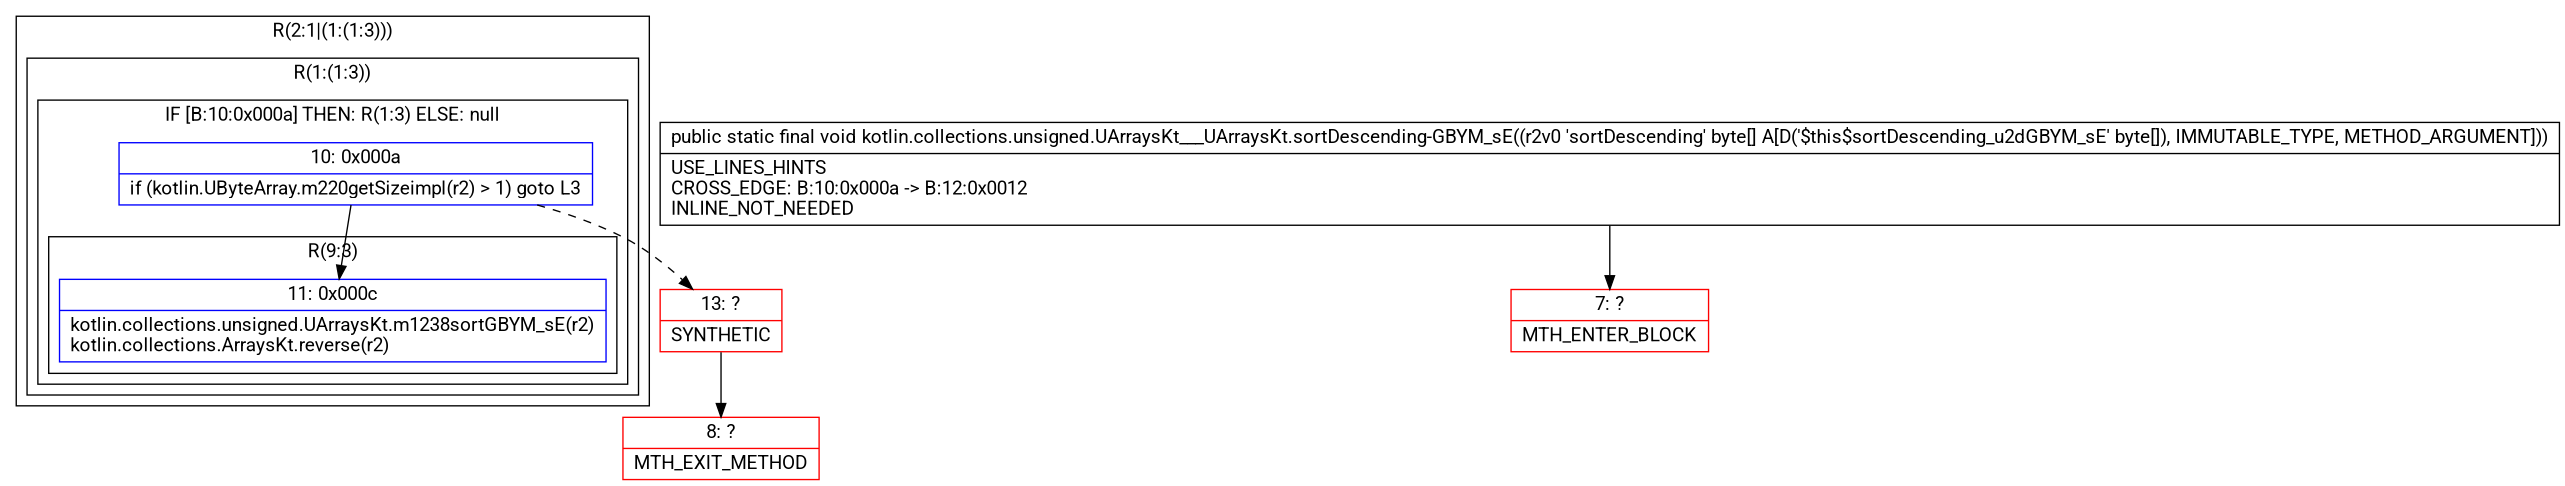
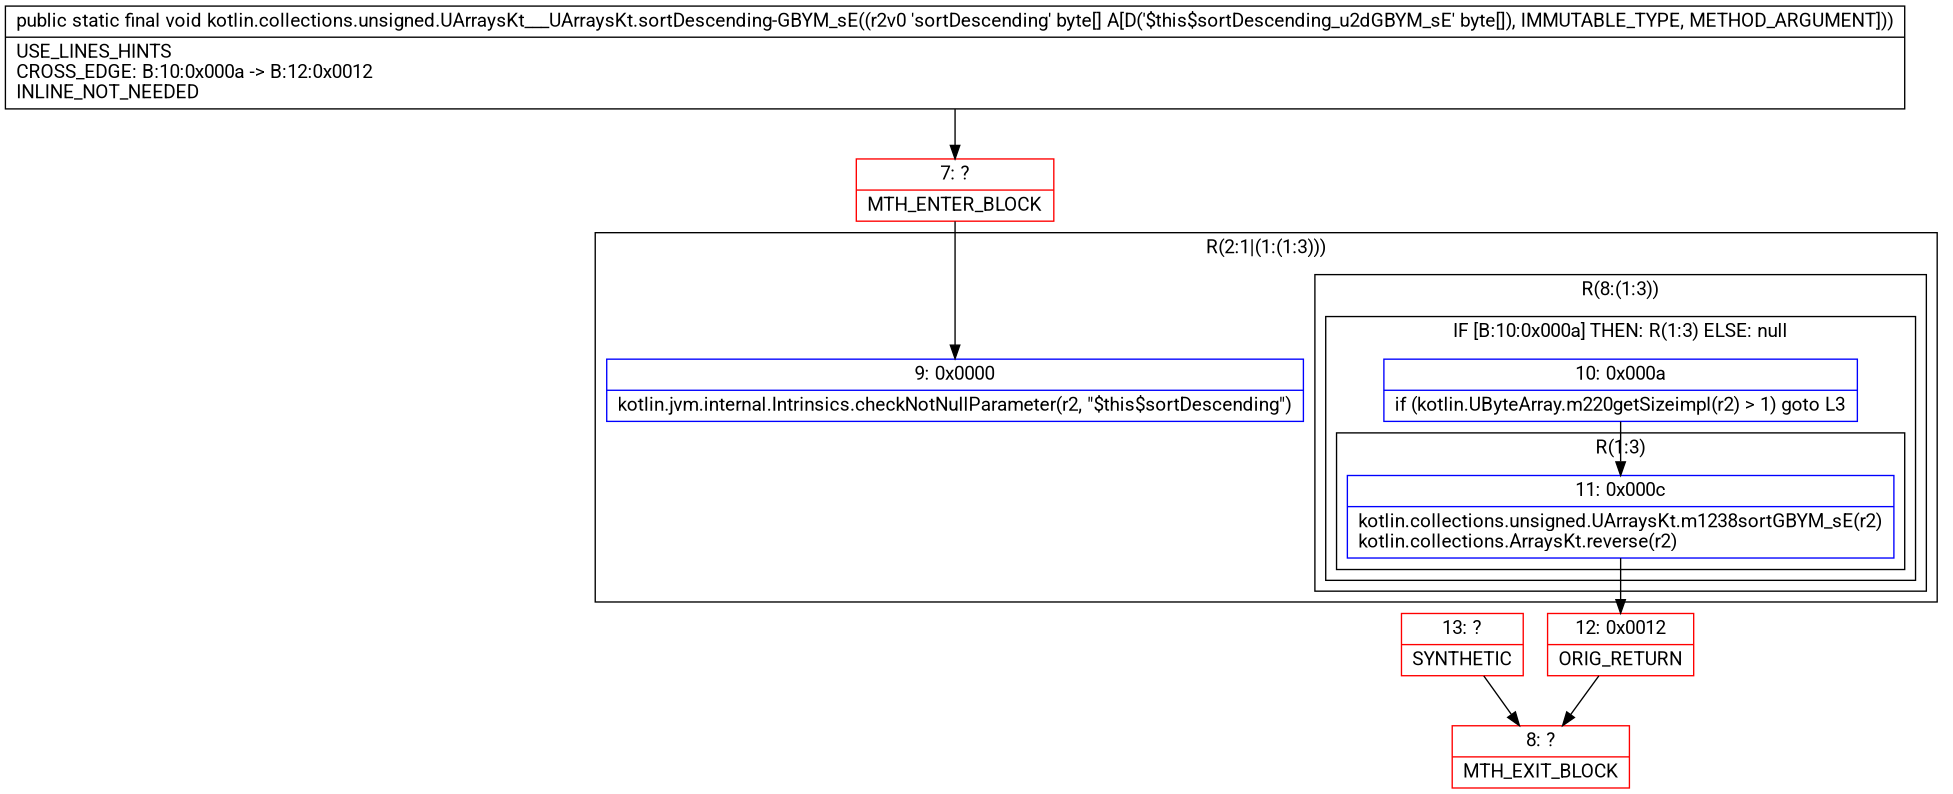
cluster "R(1:(1:3))": label "R(1:(1:3))" -> "R(8:(1:3))"
edge "10: 0x000a" -> "13: ?": removed
cluster "R(9:3)": label "R(9:3)" -> "R(1:3)"
node "9: 0x0000": added
node "8: ?": text "MTH_EXIT_METHOD" -> "MTH_EXIT_BLOCK"
node "12: 0x0012": added
